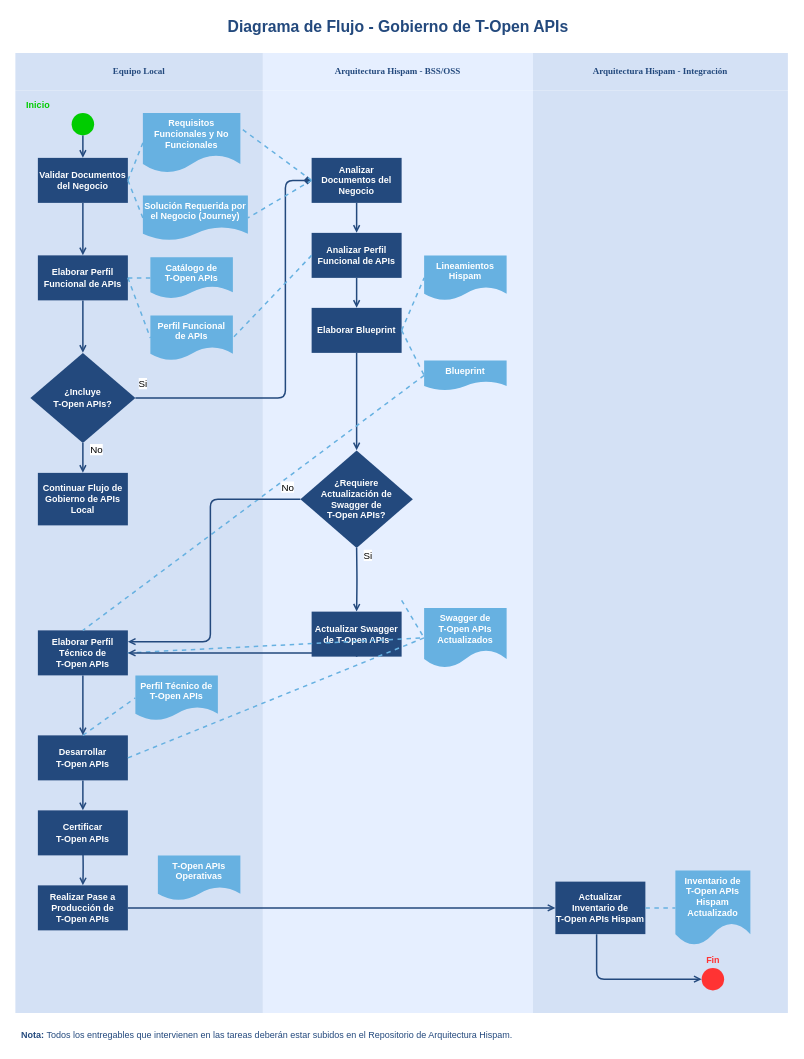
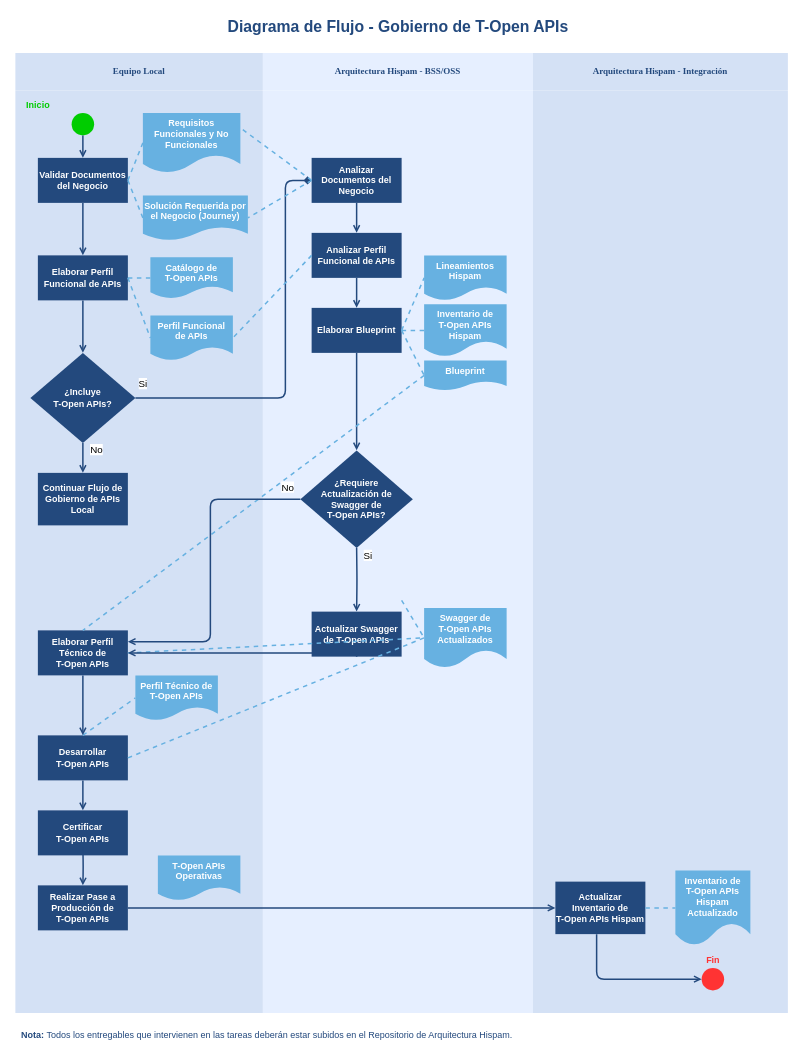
edge "Elaborar Blueprint" -- "Inventario de T-Open APIs Hispam": added
node "Inventario de T-Open APIs Hispam": added
